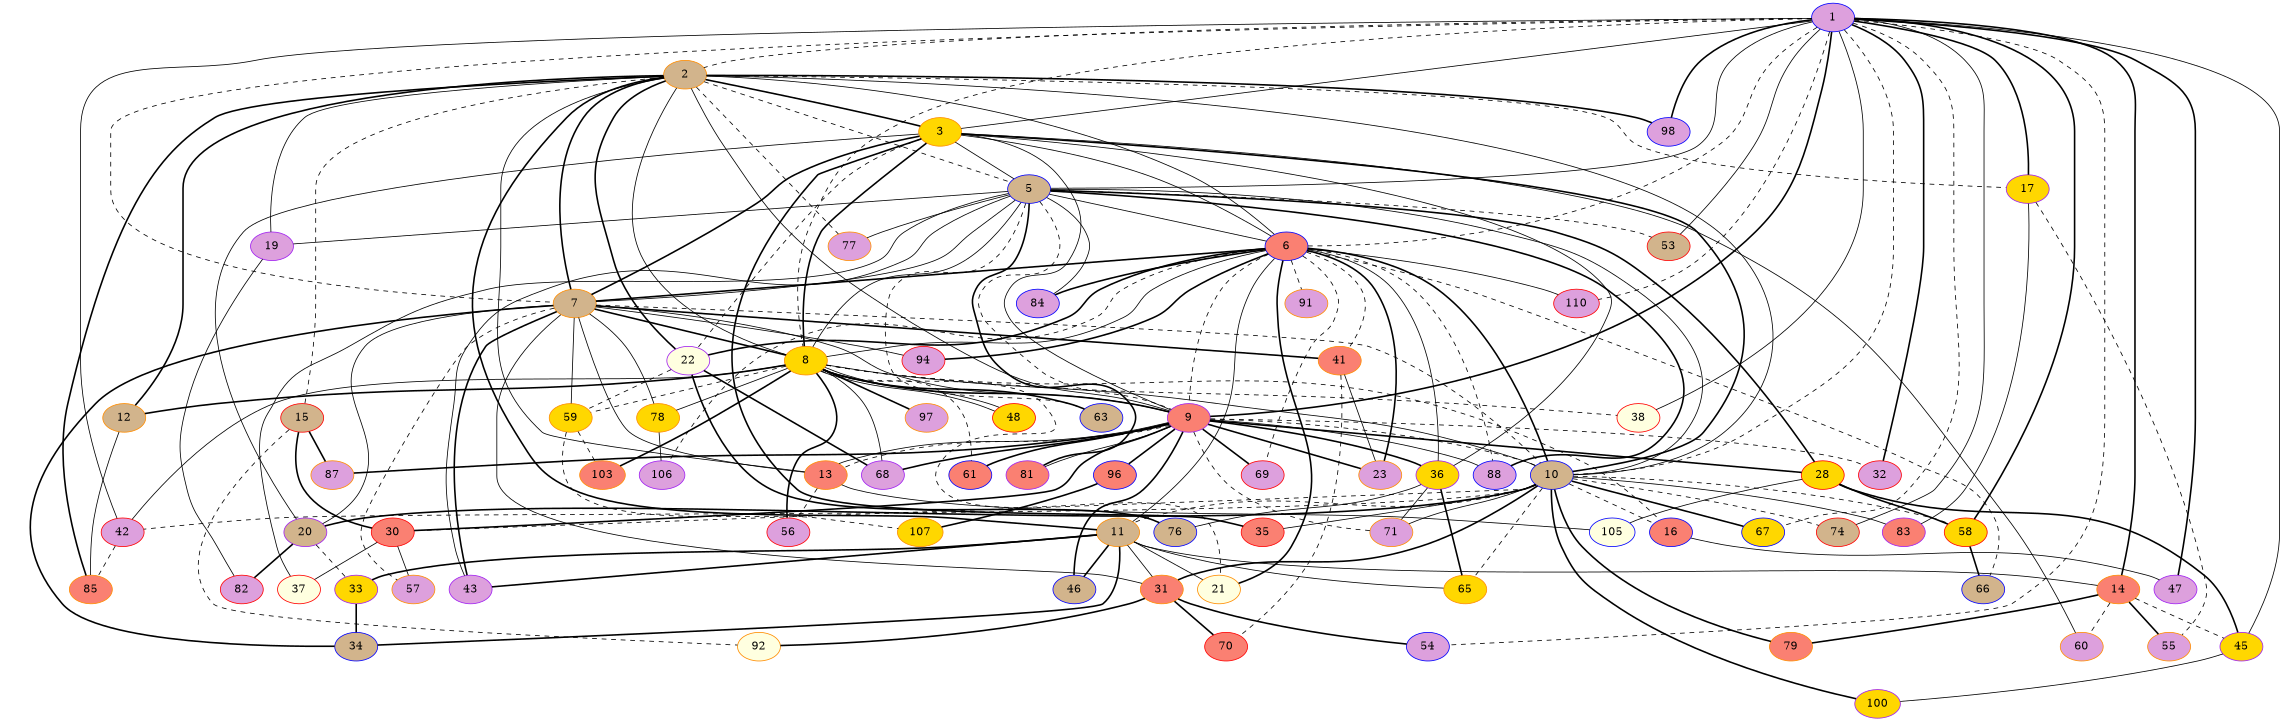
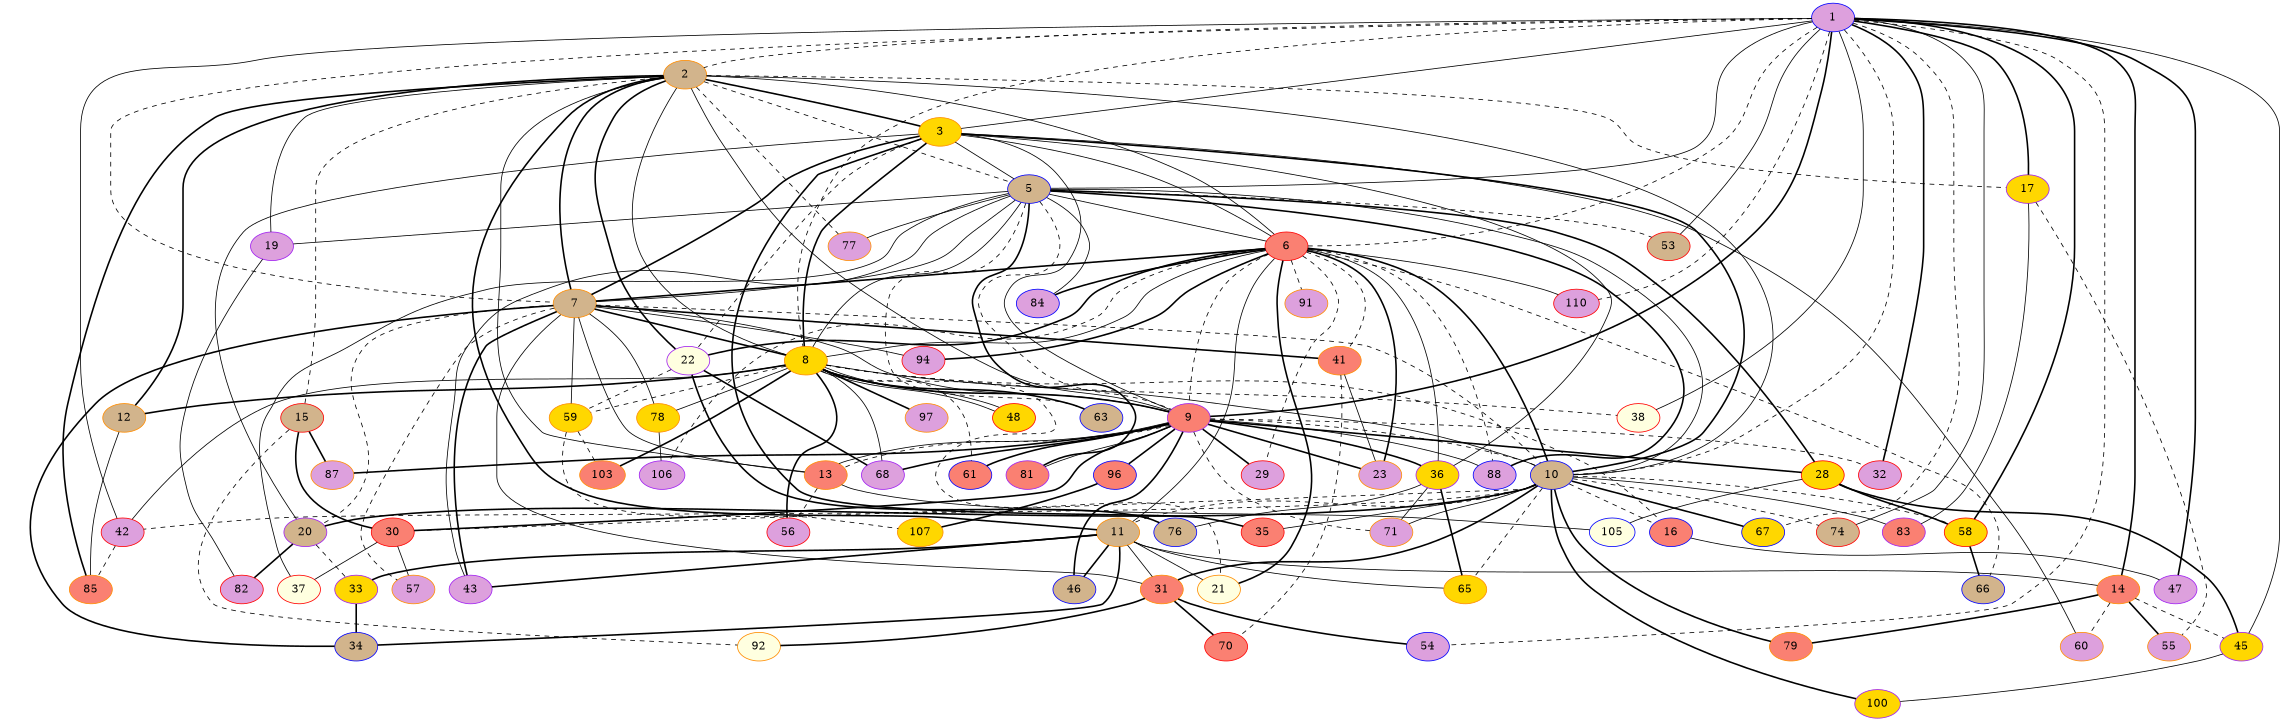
node "98": removed
node "6": color blue -> red
edge "7" -- "20": style solid -> dashed
node "69": label "69" -> "29"
